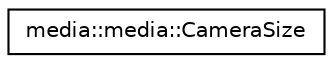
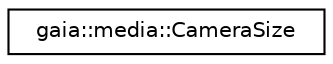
node "media::media::CameraSize": label "media::media::CameraSize" -> "gaia::media::CameraSize"
